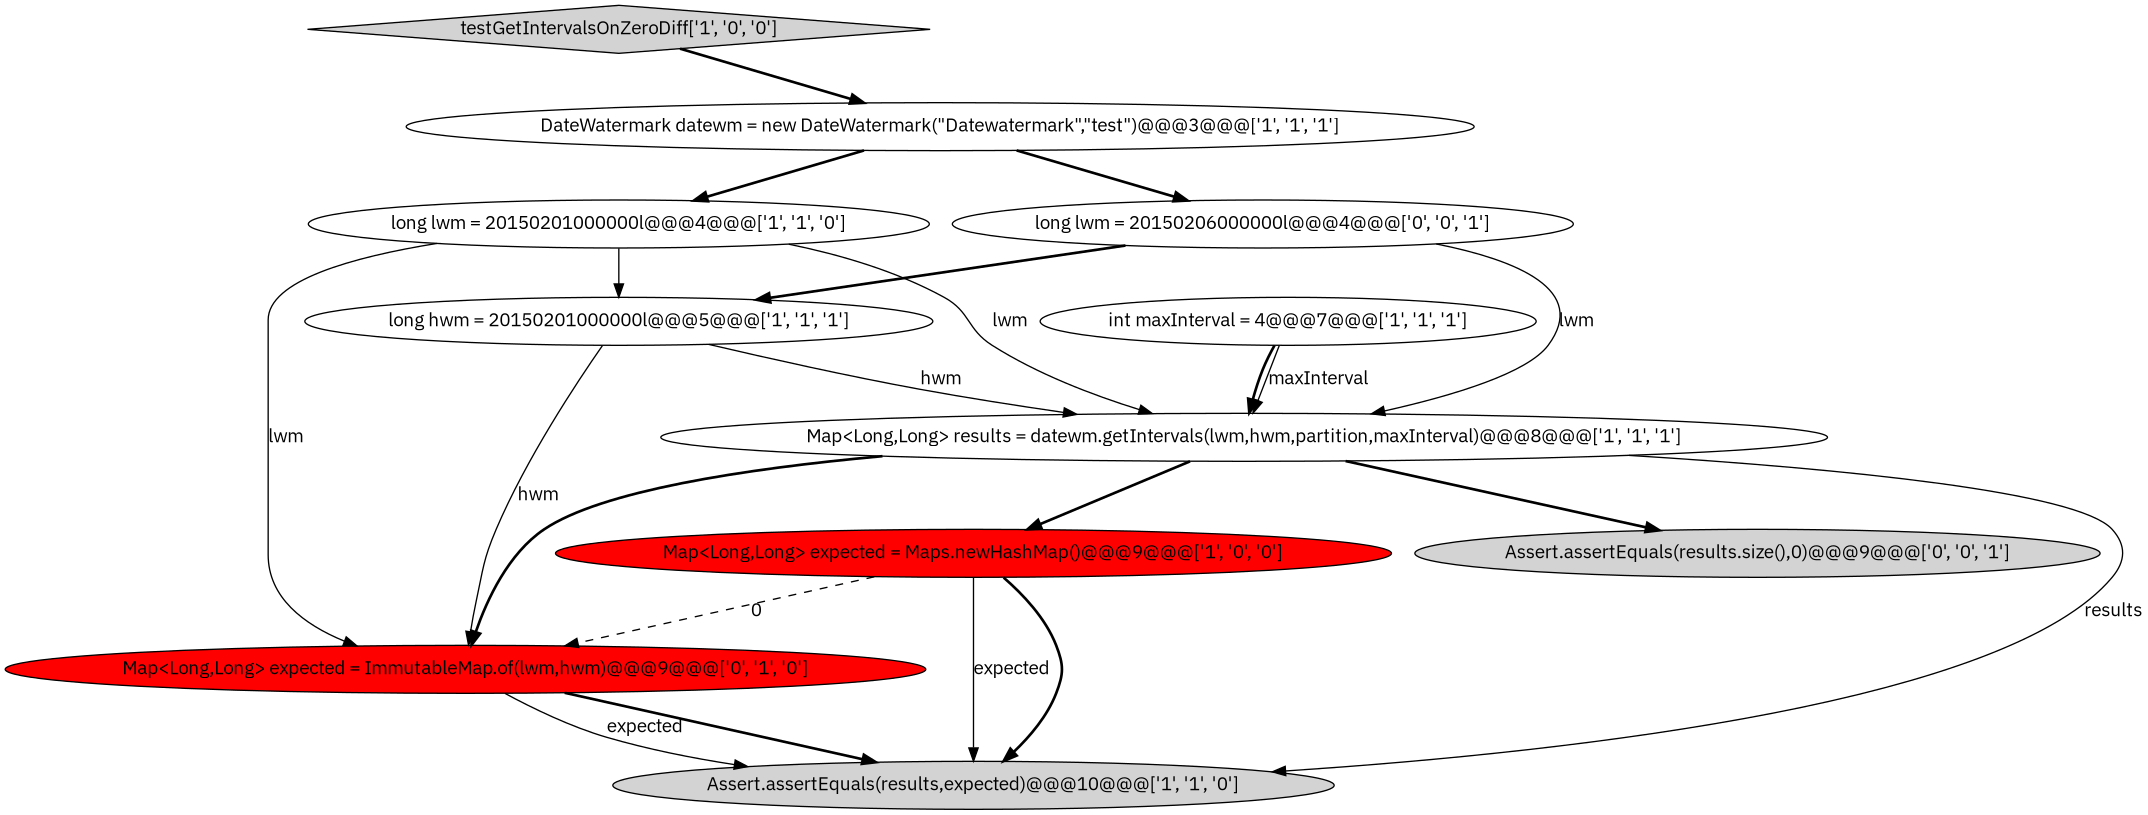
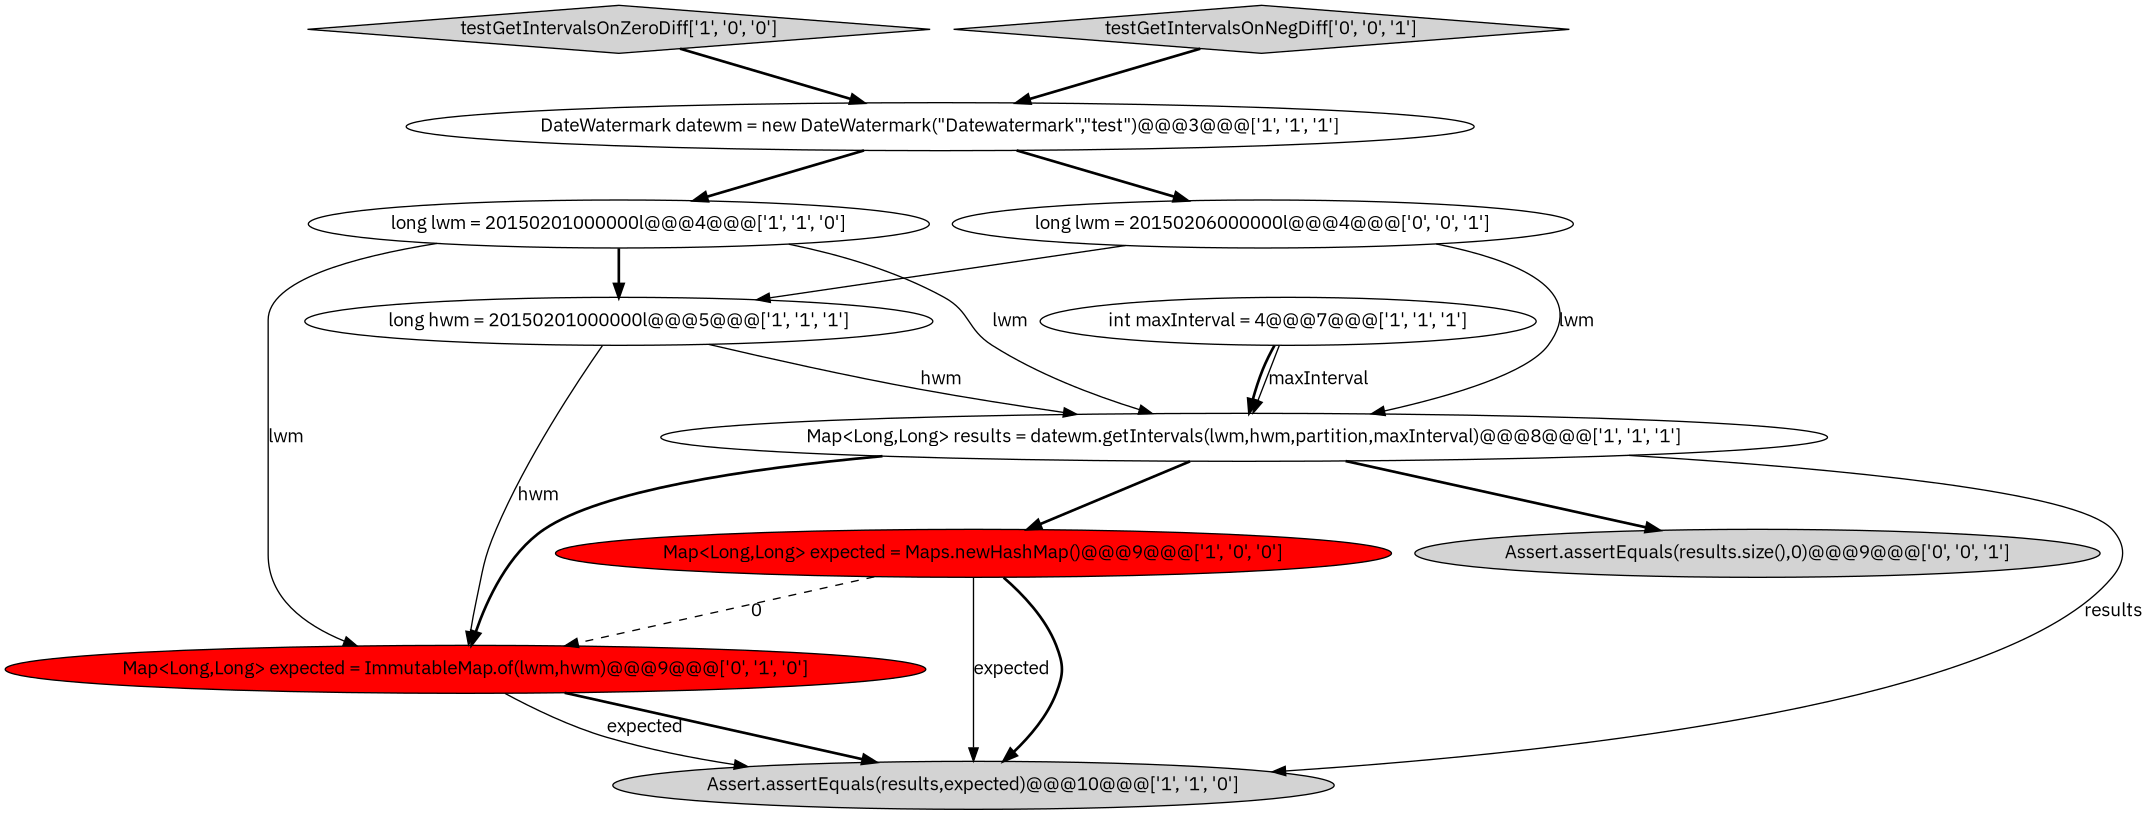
node "testGetIntervalsOnNegDiff['0', '0', '1']": added
edge "long lwm = 20150201000000l@@@4@@@['1', '1', '0']" -> "long hwm = 20150201000000l@@@5@@@['1', '1', '1']": style solid -> bold
edge "long lwm = 20150206000000l@@@4@@@['0', '0', '1']" -> "long hwm = 20150201000000l@@@5@@@['1', '1', '1']": style bold -> solid
